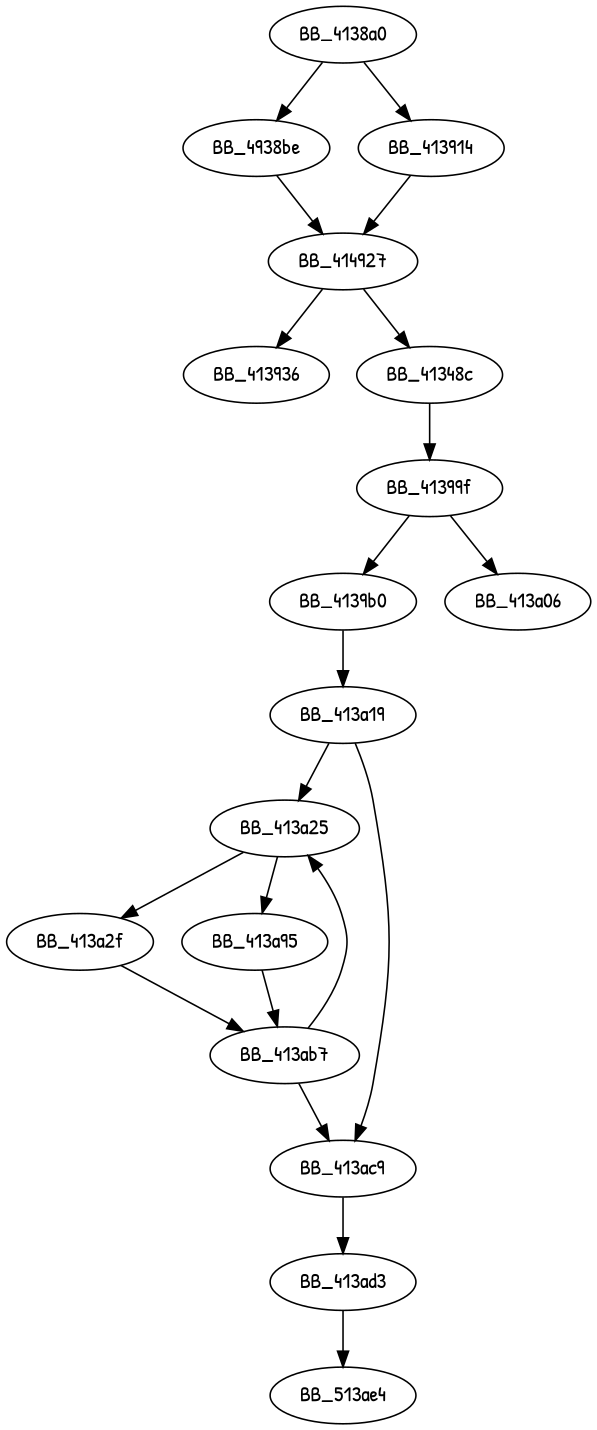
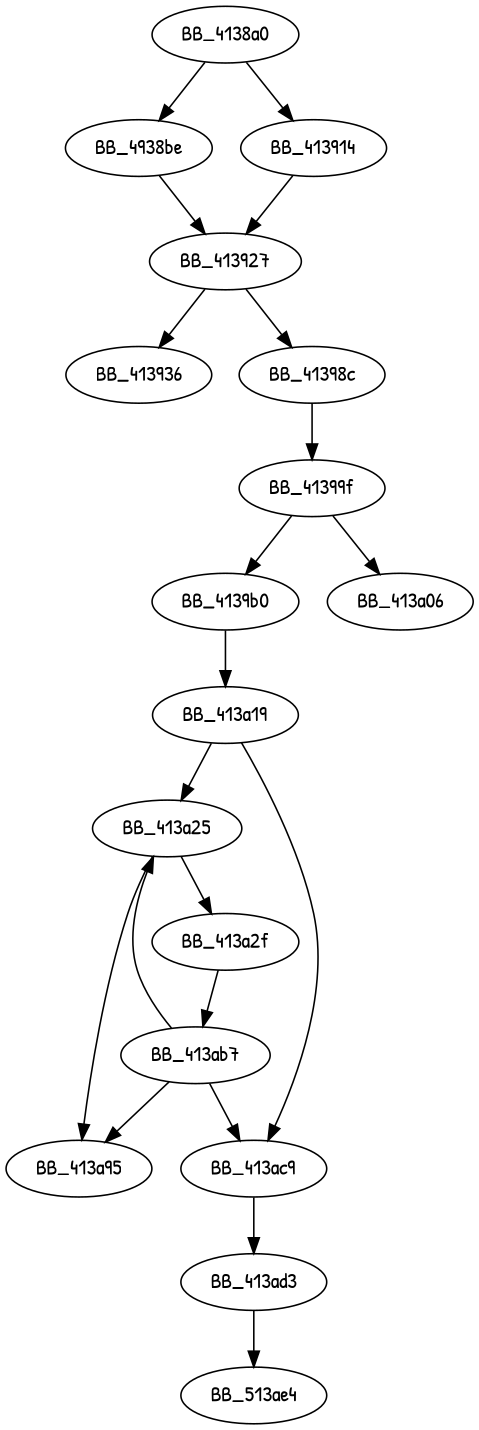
node "BB_414927": label "BB_414927" -> "BB_413927"
node "BB_41348c": label "BB_41348c" -> "BB_41398c"
edge "BB_413a95" -> "BB_413ab7": reversed
